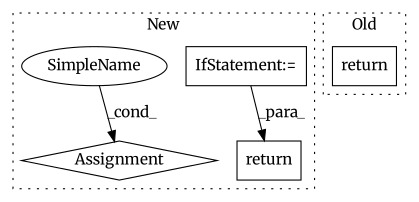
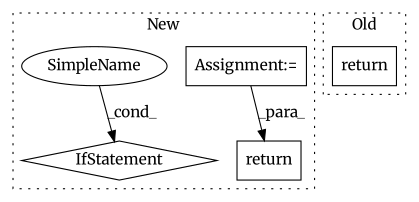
node "IfStatement:=": label "IfStatement:=" -> "Assignment:="
node "Assignment": label "Assignment" -> "IfStatement"
